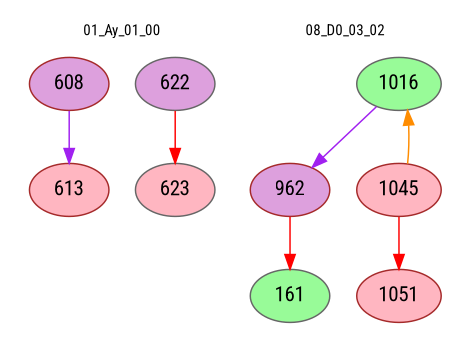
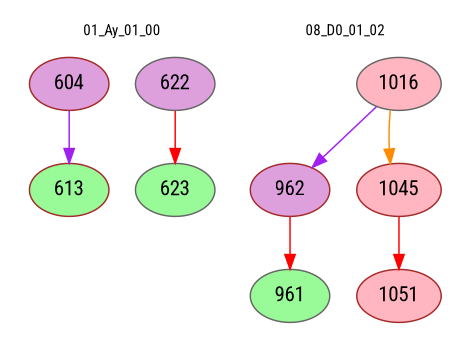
cluster "08_D0_03_02": label "08_D0_03_02" -> "08_D0_01_02"
node "608": label "608" -> "604"
node "1016": fillcolor palegreen -> lightpink
edge "1045" -> "1016": reversed
node "613": fillcolor lightpink -> palegreen
node "623": fillcolor lightpink -> palegreen
node "161": label "161" -> "961"
